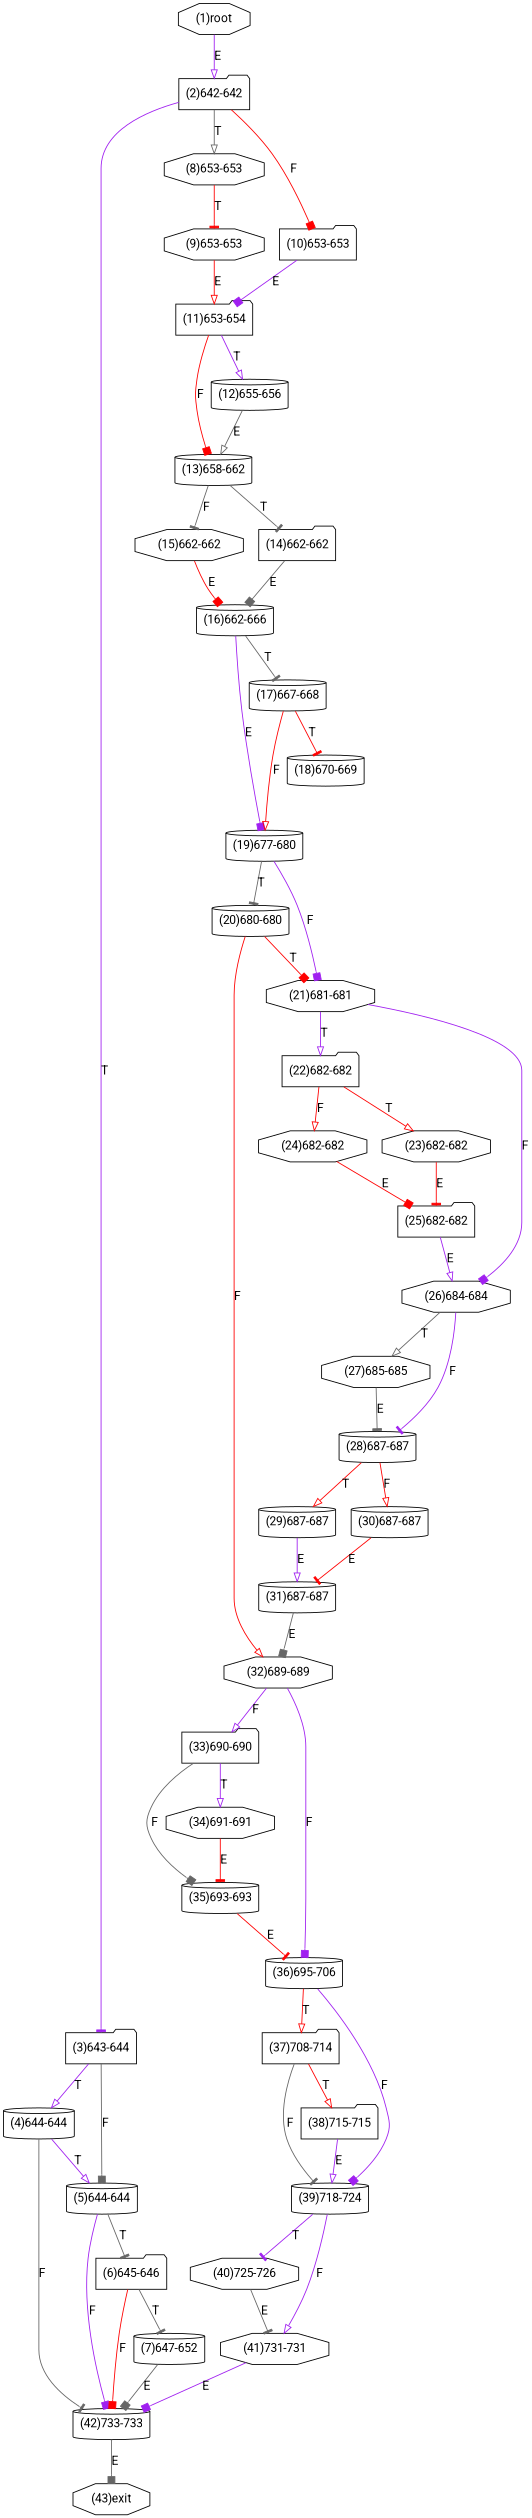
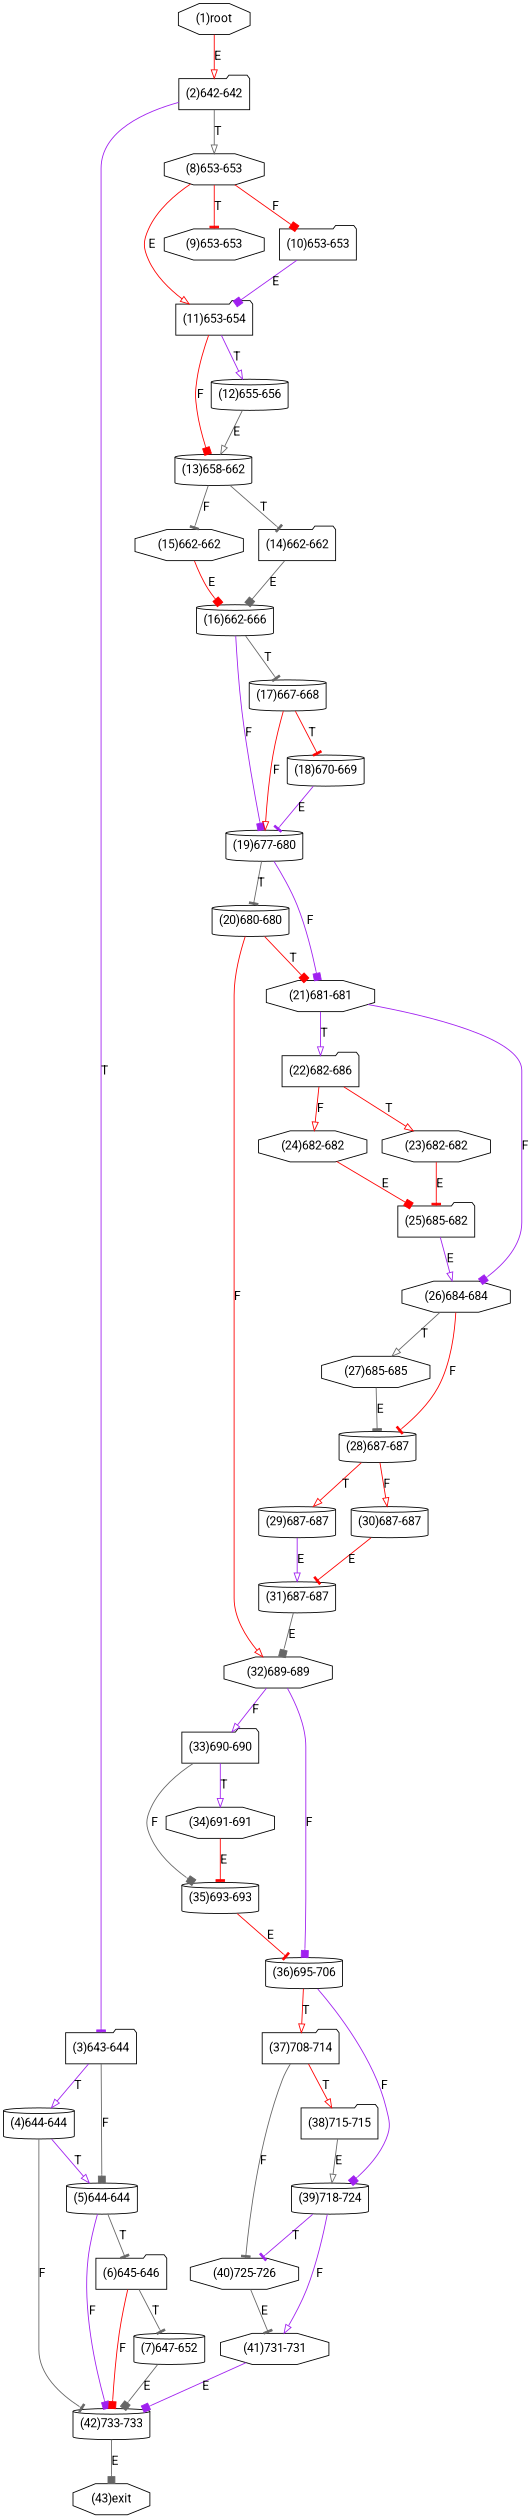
edge "(1)root" -> "(2)642-642": color purple -> red
edge "(2)642-642" -> "(10)653-653": now "(8)653-653" -> "(10)653-653"
edge "(9)653-653" -> "(11)653-654": now "(8)653-653" -> "(11)653-654"
edge "(16)662-666" -> "(19)677-680": label "E" -> "F"
edge "(18)670-669" -> "(19)677-680": added, label "E"
node "(22)682-682": label "(22)682-682" -> "(22)682-686"
node "(25)682-682": label "(25)682-682" -> "(25)685-682"
edge "(26)684-684" -> "(28)687-687": color purple -> red
edge "(37)708-714" -> "(39)718-724": now "(37)708-714" -> "(40)725-726"
edge "(38)715-715" -> "(39)718-724": color purple -> gray40
